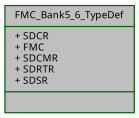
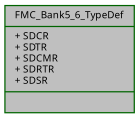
node "FMC_Bank5_6_TypeDef": text "+ FMC" -> "+ SDTR"
